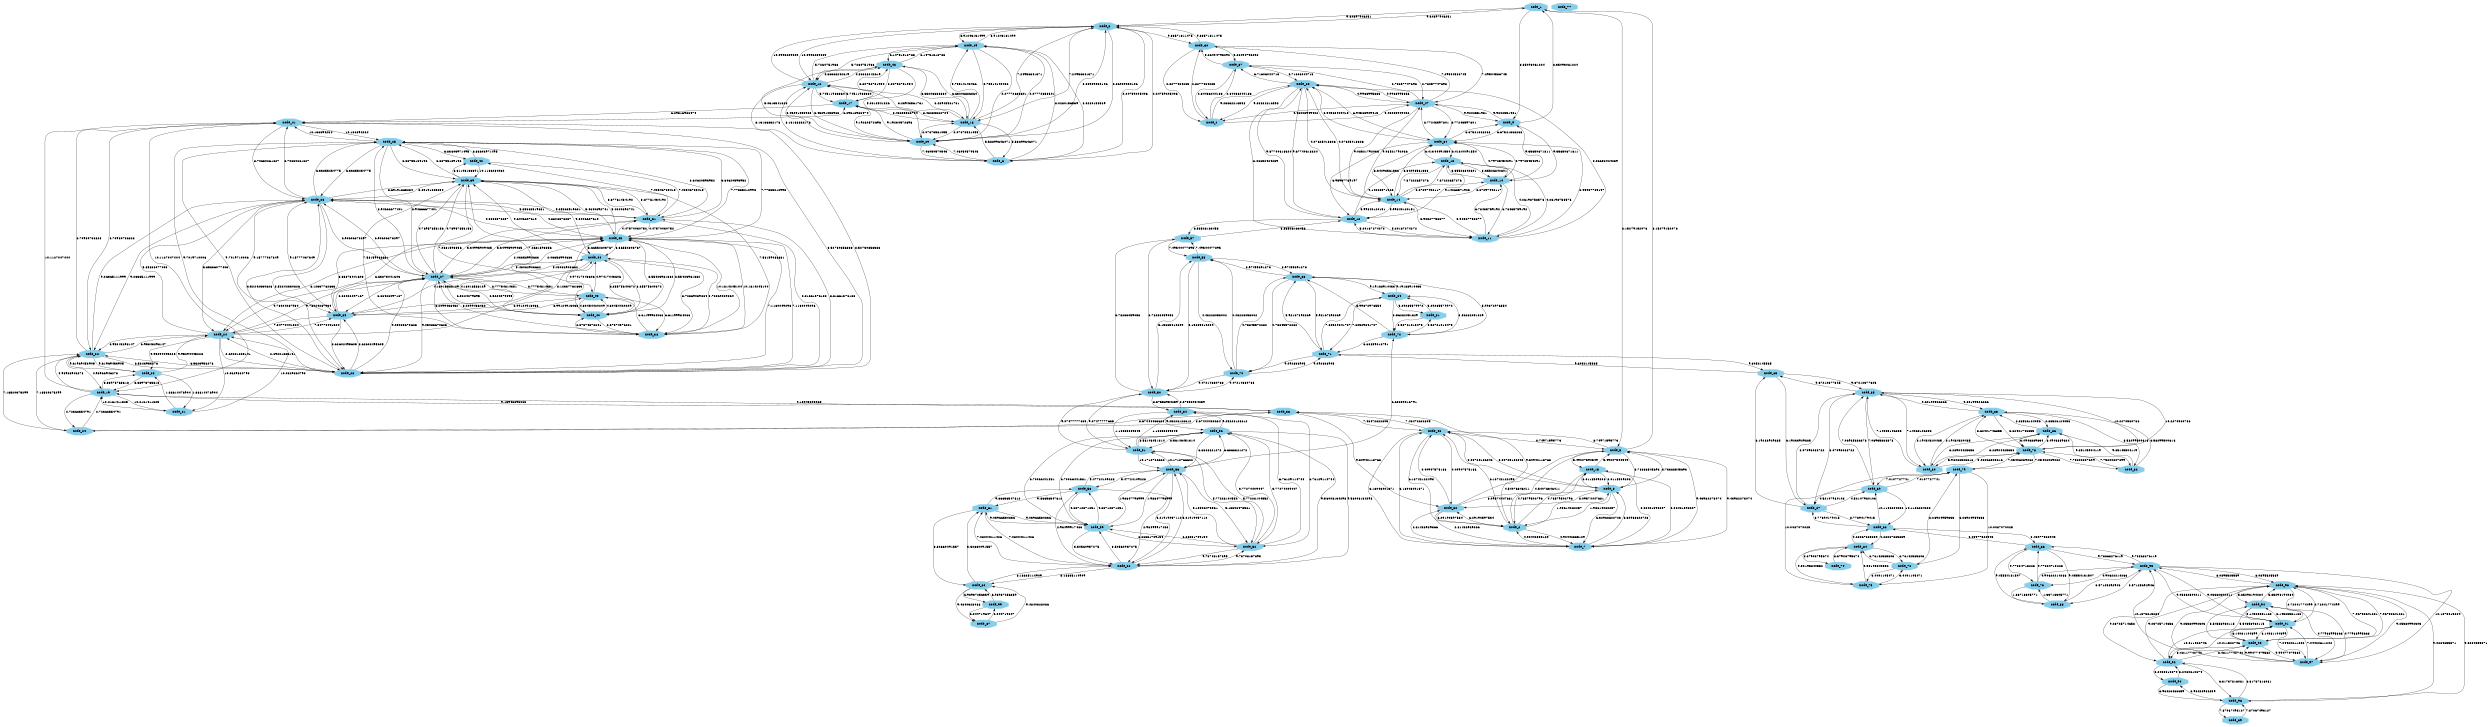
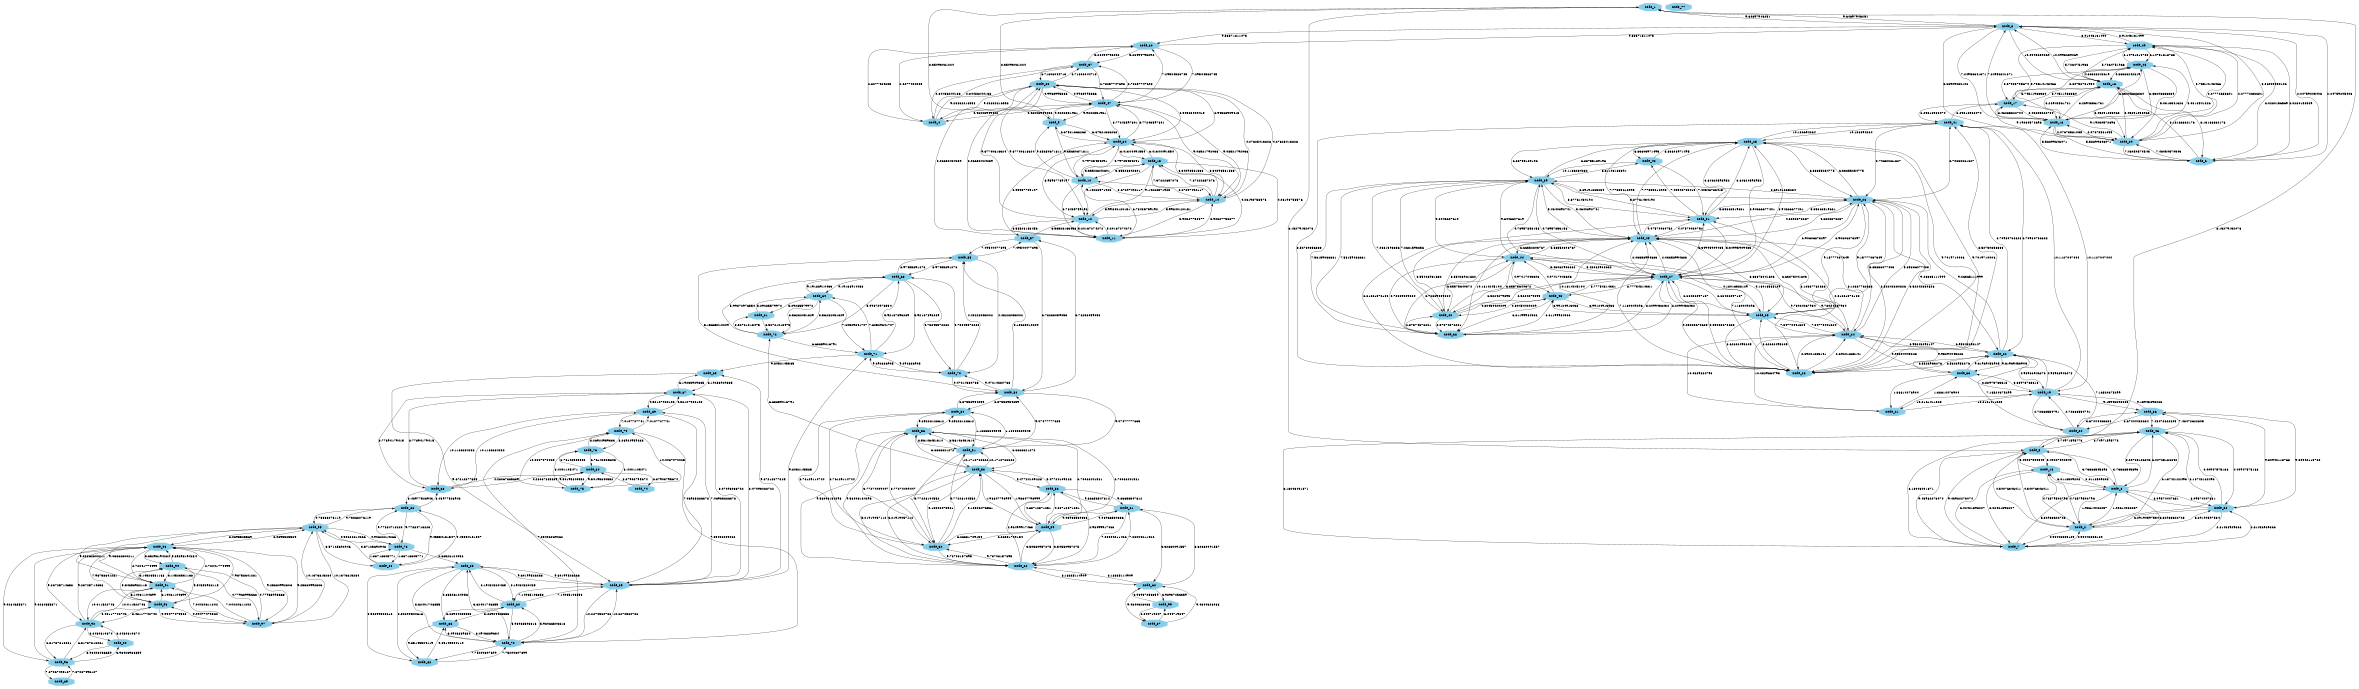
edge "node_48" -> "node_17": label "8.80752731954" -> "8.37903795674"
edge "node_65" -> "node_71": now "node_85" -> "node_71"
edge "node_86" -> "node_83": now "node_73" -> "node_83"
